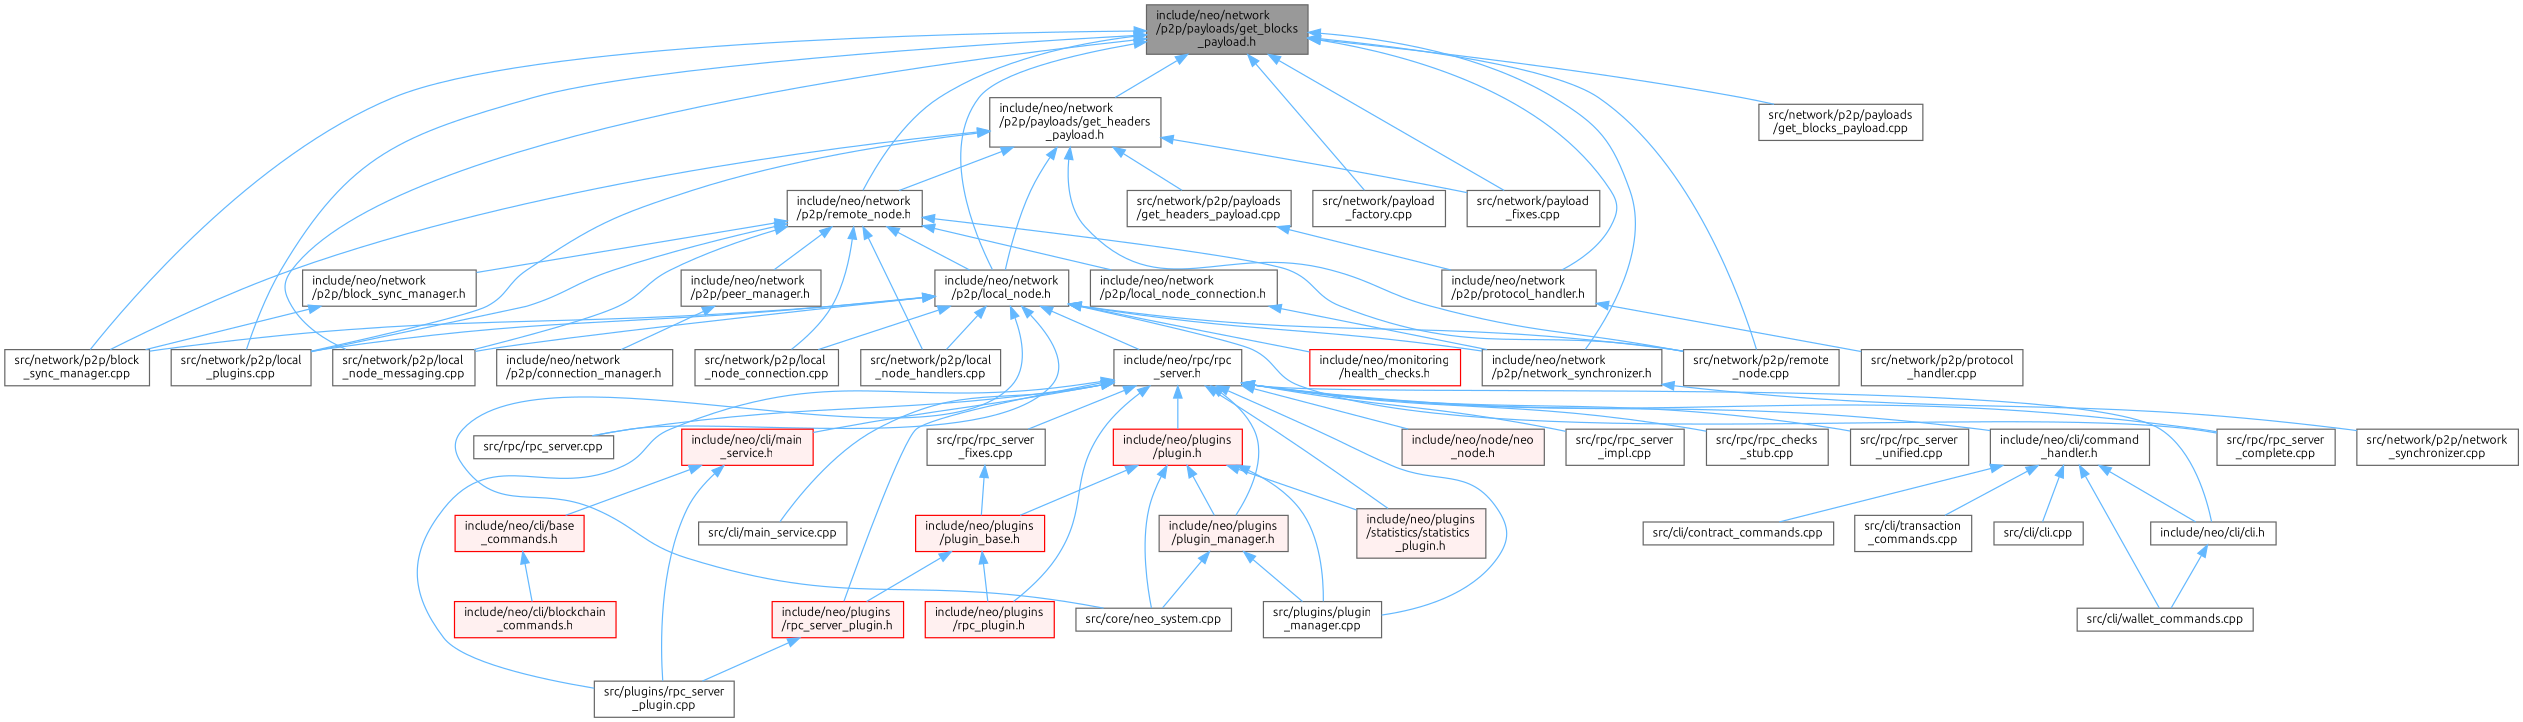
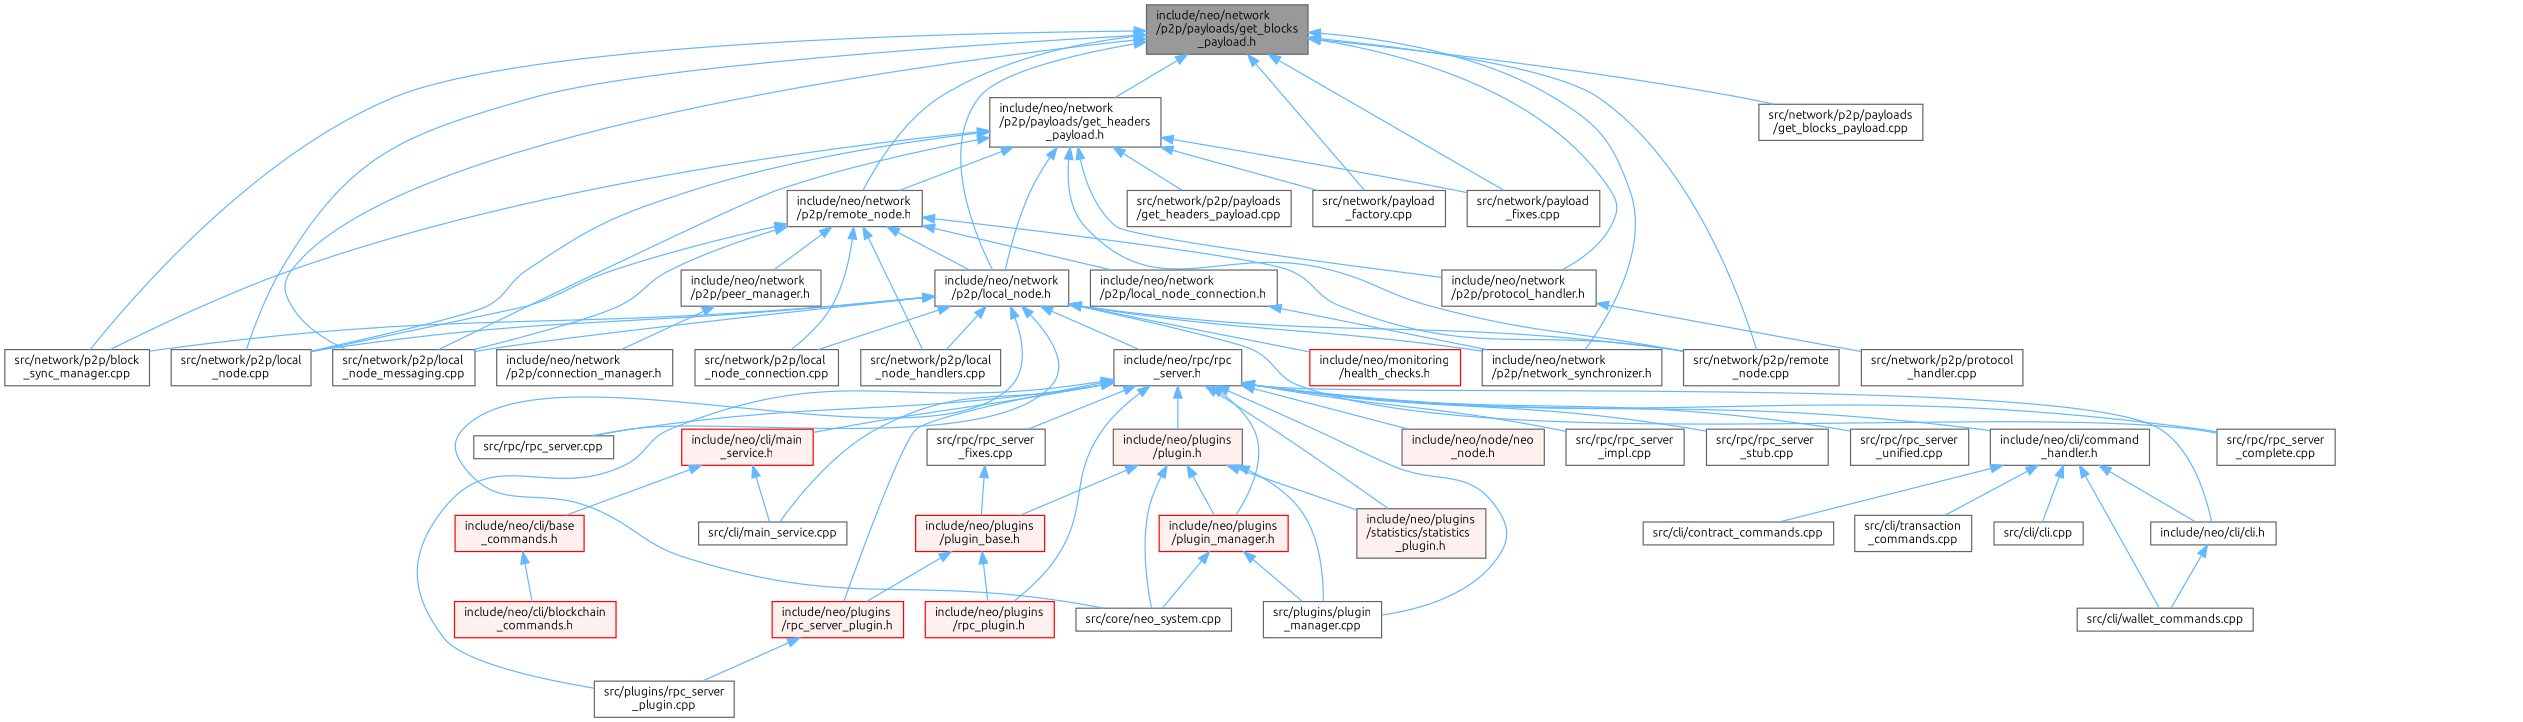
edge "src/network/payload _factory.cpp" -> "include/neo/network /p2p/payloads/get_headers _payload.h": added
edge "src/network/p2p/local _node_messaging.cpp" -> "include/neo/network /p2p/payloads/get_headers _payload.h": added
edge "include/neo/network /p2p/protocol_handler.h" -> "src/network/p2p/payloads /get_headers_payload.cpp": now "include/neo/network /p2p/protocol_handler.h" -> "include/neo/network /p2p/payloads/get_headers _payload.h"
node "include/neo/network /p2p/block_sync_manager.h": removed
node "src/network/p2p/local _plugins.cpp": label "src/network/p2p/local _plugins.cpp" -> "src/network/p2p/local _node.cpp"
node "include/neo/plugins /plugin.h": color red -> grey40
node "src/rpc/rpc_checks _stub.cpp": label "src/rpc/rpc_checks _stub.cpp" -> "src/rpc/rpc_server _stub.cpp"
node "src/network/p2p/network _synchronizer.cpp": removed
node "include/neo/plugins /plugin_manager.h": color grey40 -> red
edge "src/plugins/rpc_server _plugin.cpp" -> "include/neo/cli/main _service.h": now "src/cli/main_service.cpp" -> "include/neo/cli/main _service.h"
